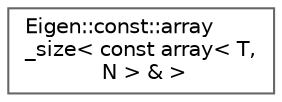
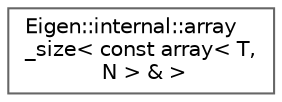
node "Eigen::const::array _size< const array< T, N > & >": label "Eigen::const::array _size< const array< T, N > & >" -> "Eigen::internal::array _size< const array< T, N > & >"
